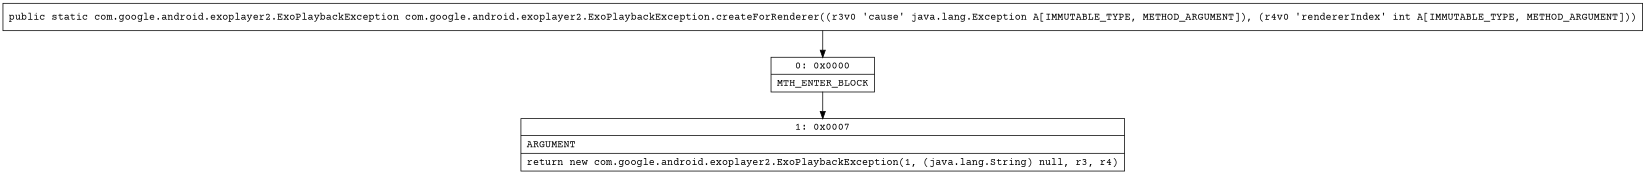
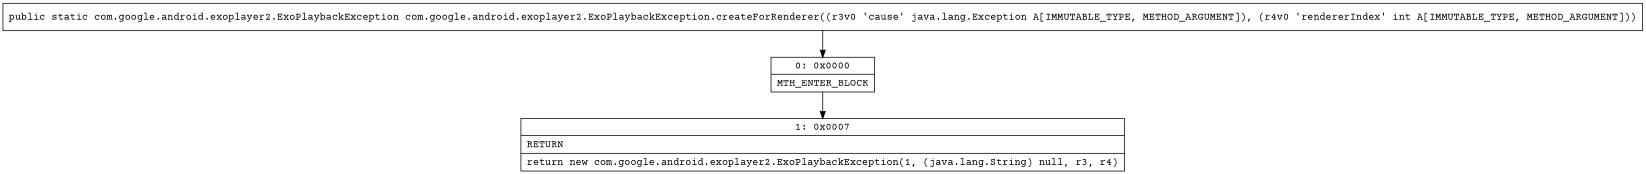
node "1: 0x0007": text "ARGUMENT" -> "RETURN"
